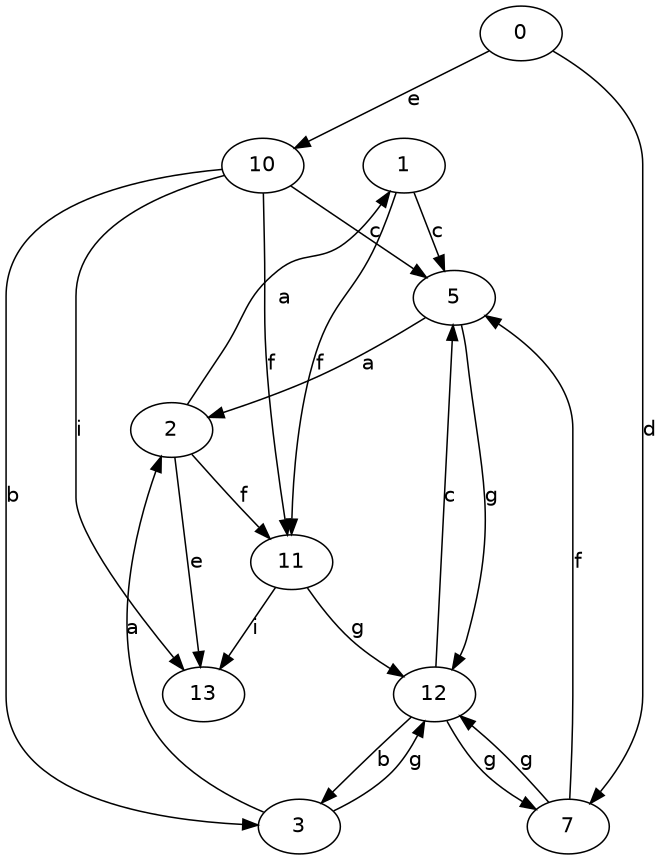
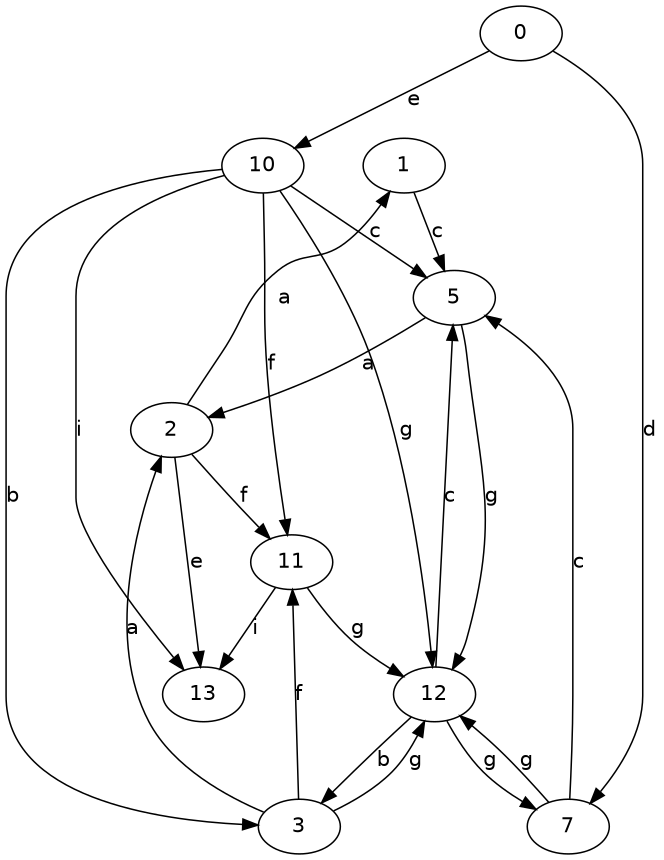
edge "1" -> "11": now "3" -> "11"
edge "10" -> "12": added, label "g"
edge "7" -> "5": label "f" -> "c"
